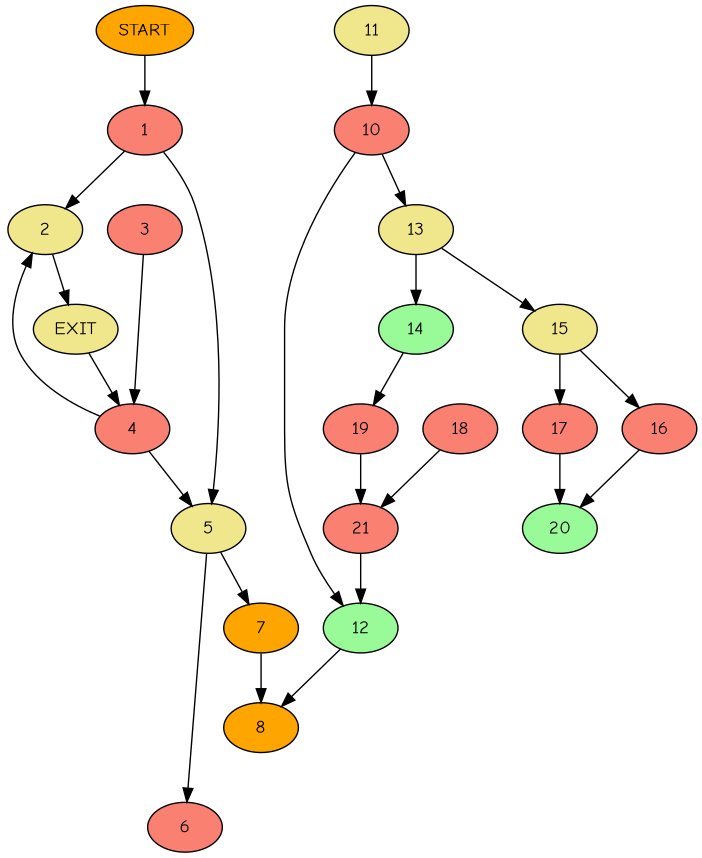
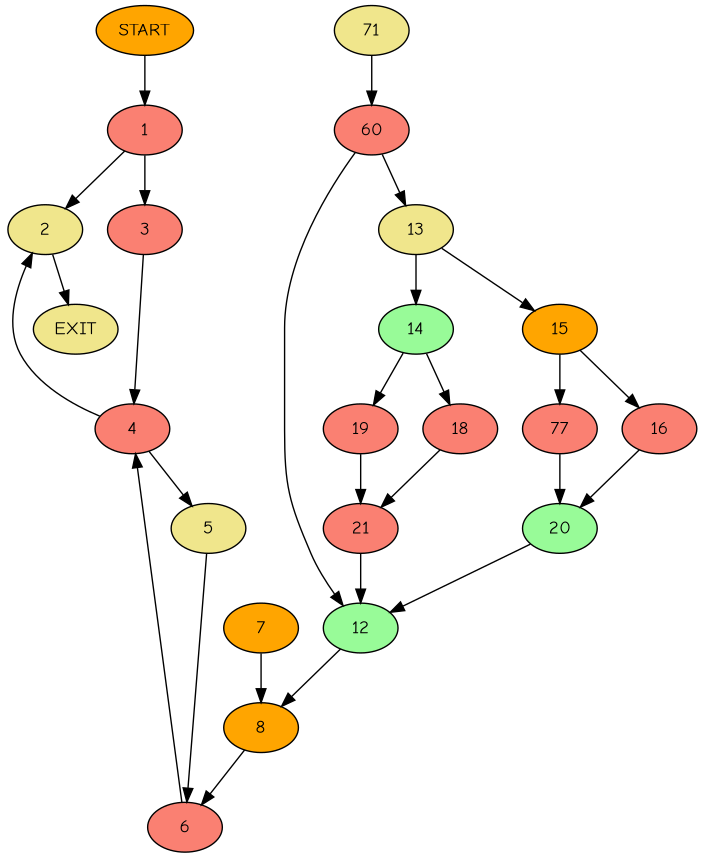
node "11": label "11" -> "71"
node "10": label "10" -> "60"
edge "1" -> "5": now "1" -> "3"
node "15": fillcolor khaki -> orange
edge "EXIT" -> "4": now "6" -> "4"
edge "14" -> "18": added
node "17": label "17" -> "77"
edge "5" -> "7": removed
edge "20" -> "12": added
edge "8" -> "6": added
